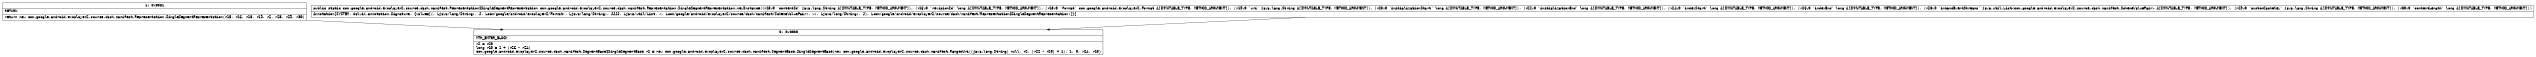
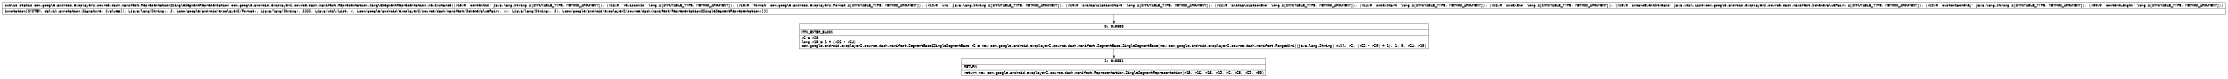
edge "1: 0x0031" -> "0: 0x0000": reversed
